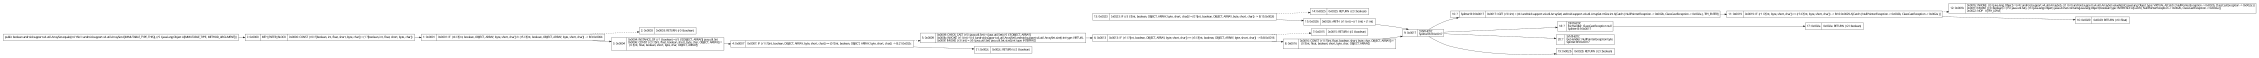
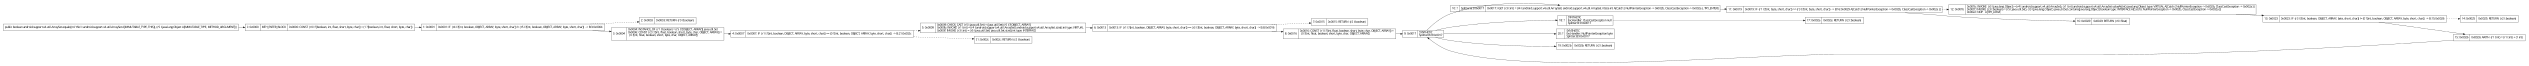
edge "12: 0x001b" -> "13: 0x0023": added
edge "4: 0x0007" -> "21: 0x002c": style solid -> dashed
